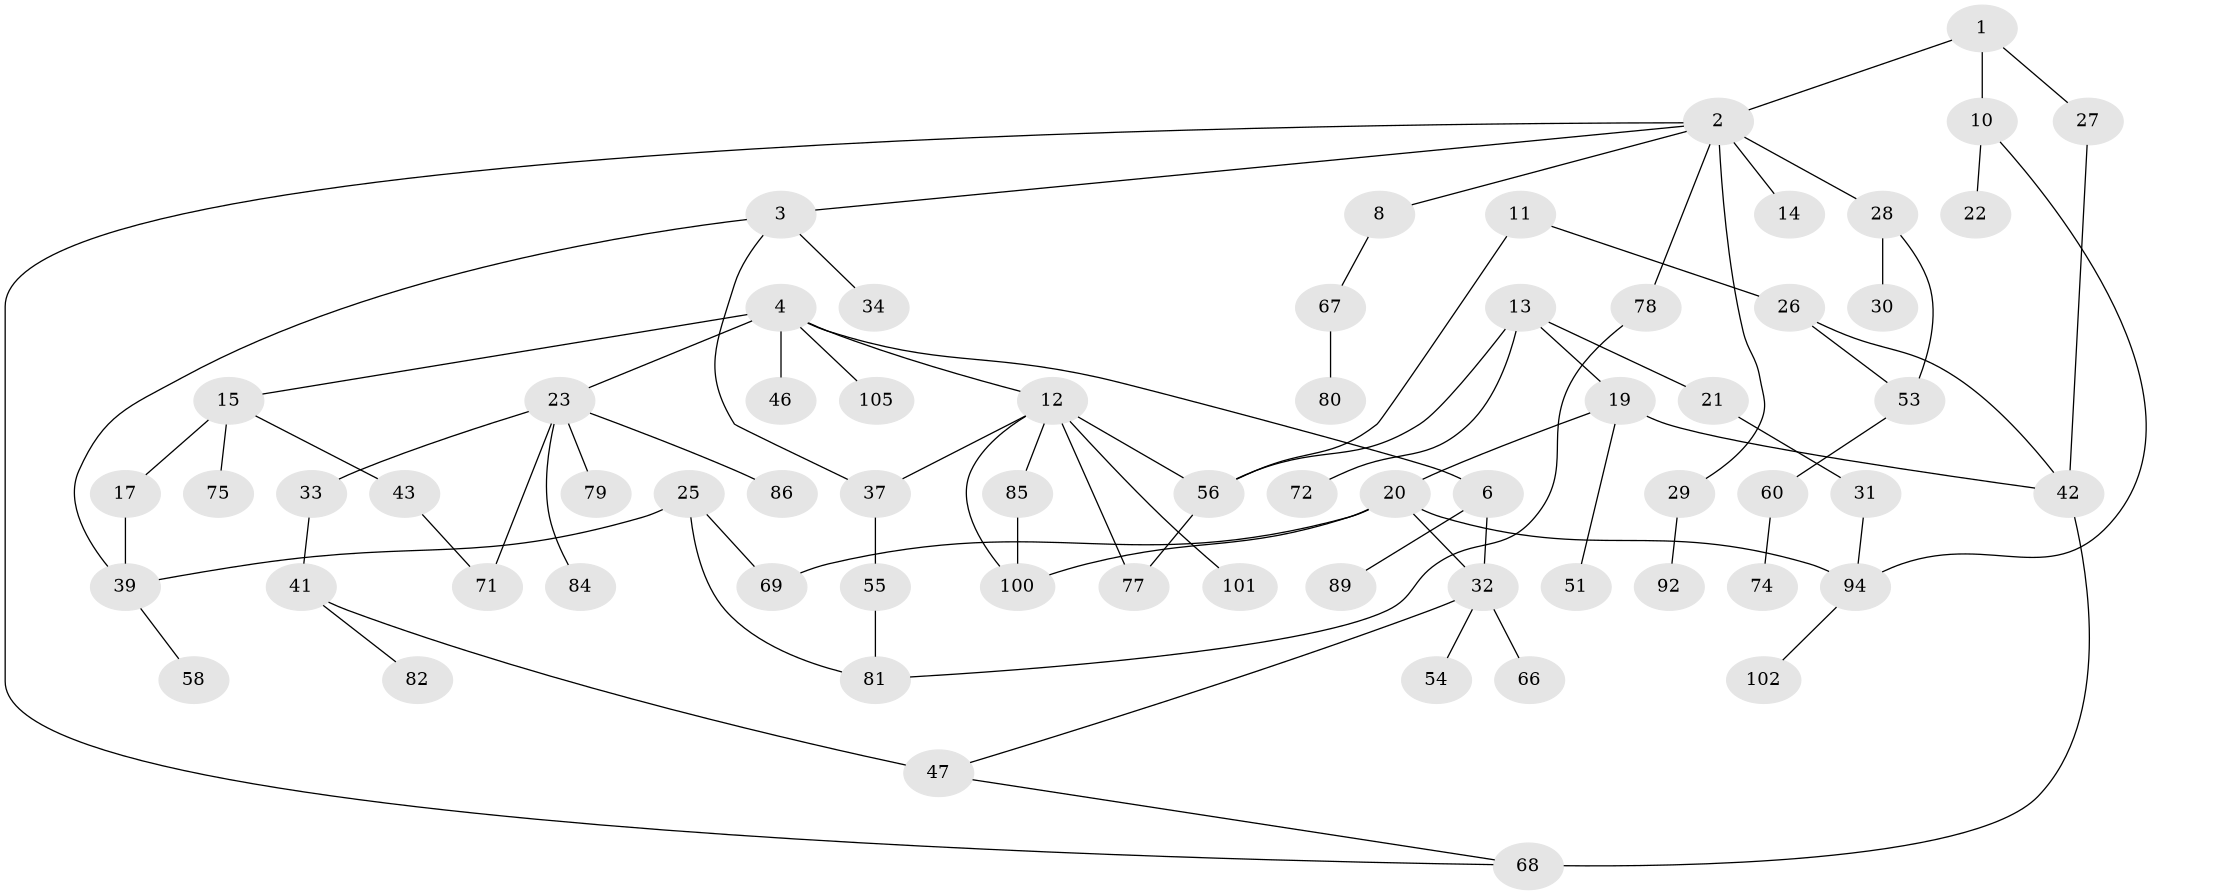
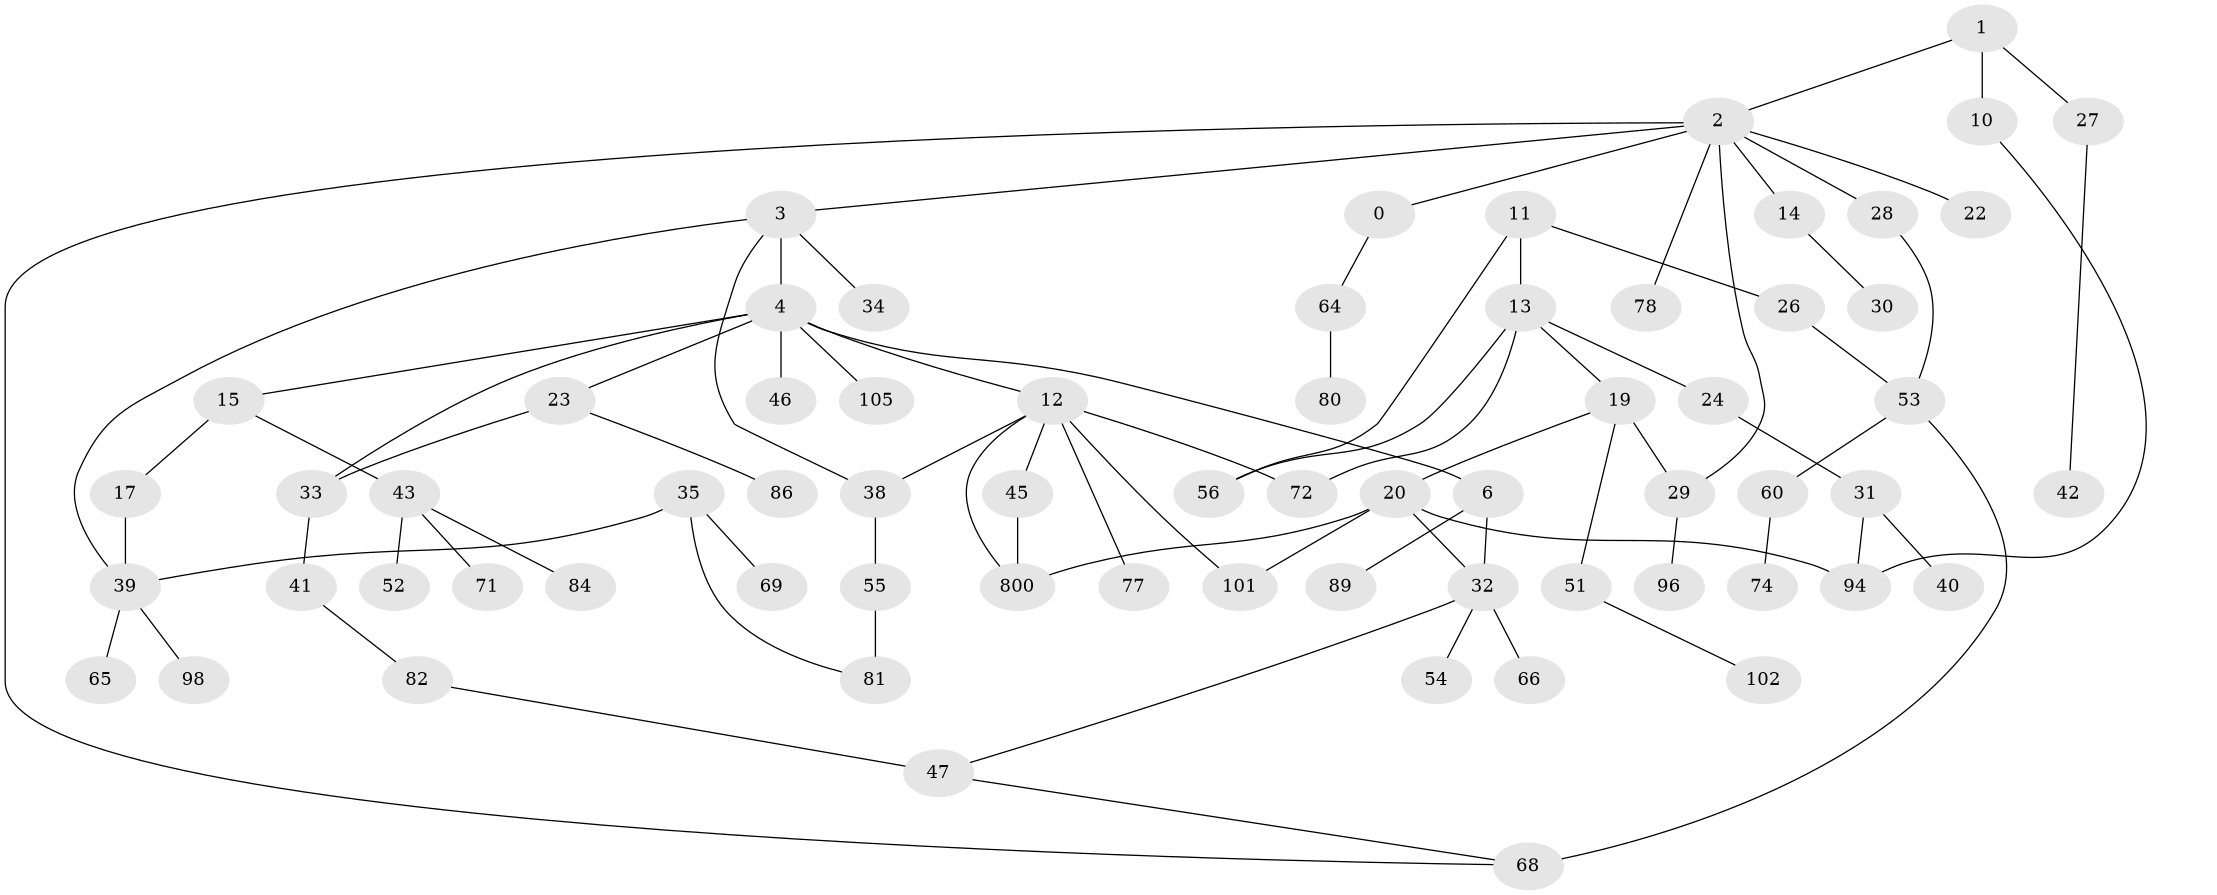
edge "10" -- "22": now "2" -- "22"
node "8": label "8" -> "0"
edge "3" -- "4": added
edge "11" -- "13": added
edge "28" -- "30": now "14" -- "30"
node "67": label "67" -> "64"
edge "4" -- "33": added
edge "26" -- "42": removed
node "21": label "21" -> "24"
edge "12" -- "56": now "12" -- "72"
edge "19" -- "42": now "19" -- "29"
node "75": removed
edge "23" -- "71": removed
node "79": removed
node "25": label "25" -> "35"
node "37": label "37" -> "38"
node "85": label "85" -> "45"
edge "23" -- "84": now "43" -- "84"
edge "56" -- "77": removed
edge "20" -- "69": now "20" -- "101"
node "52": added
node "100": label "100" -> "800"
node "92": label "92" -> "96"
node "40": added
edge "78" -- "81": removed
edge "94" -- "102": now "51" -- "102"
node "65": added
node "58": label "58" -> "98"
edge "41" -- "47": now "82" -- "47"
edge "42" -- "68": now "53" -- "68"
